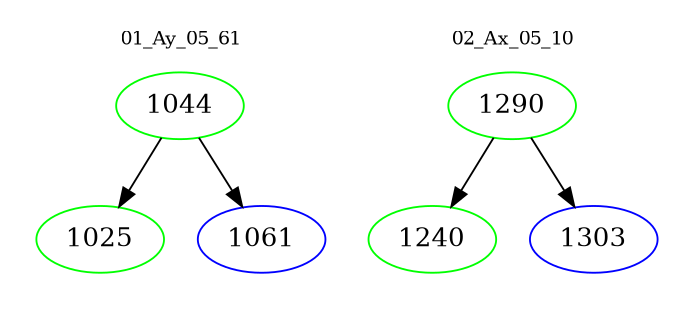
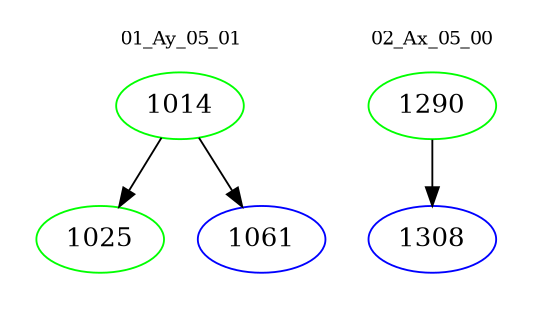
cluster "01_Ay_05_61": label "01_Ay_05_61" -> "01_Ay_05_01"
cluster "02_Ax_05_10": label "02_Ax_05_10" -> "02_Ax_05_00"
node "1044": label "1044" -> "1014"
node "1240": removed
node "1303": label "1303" -> "1308"
